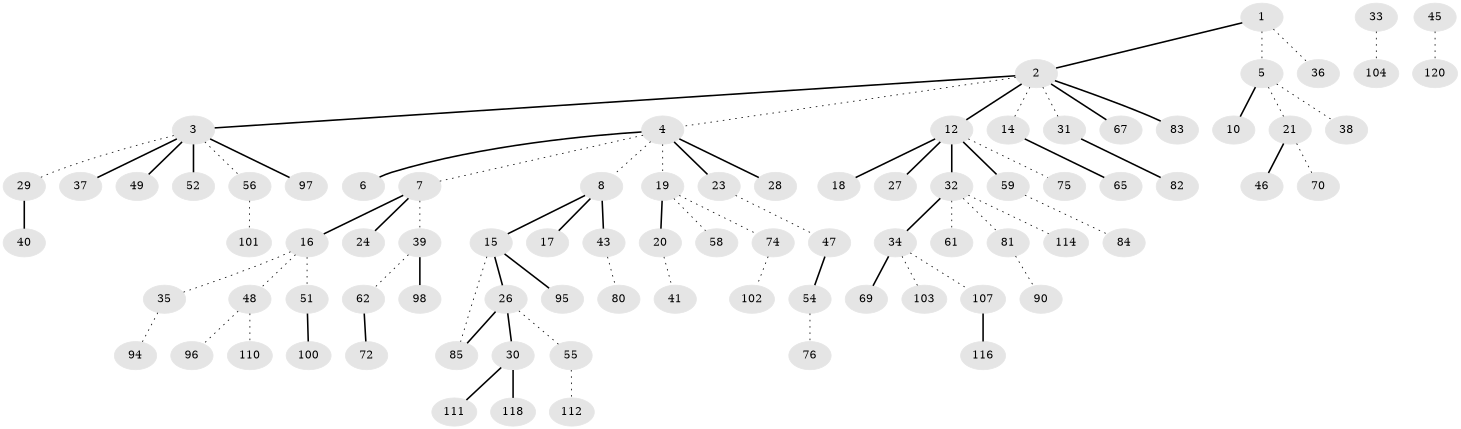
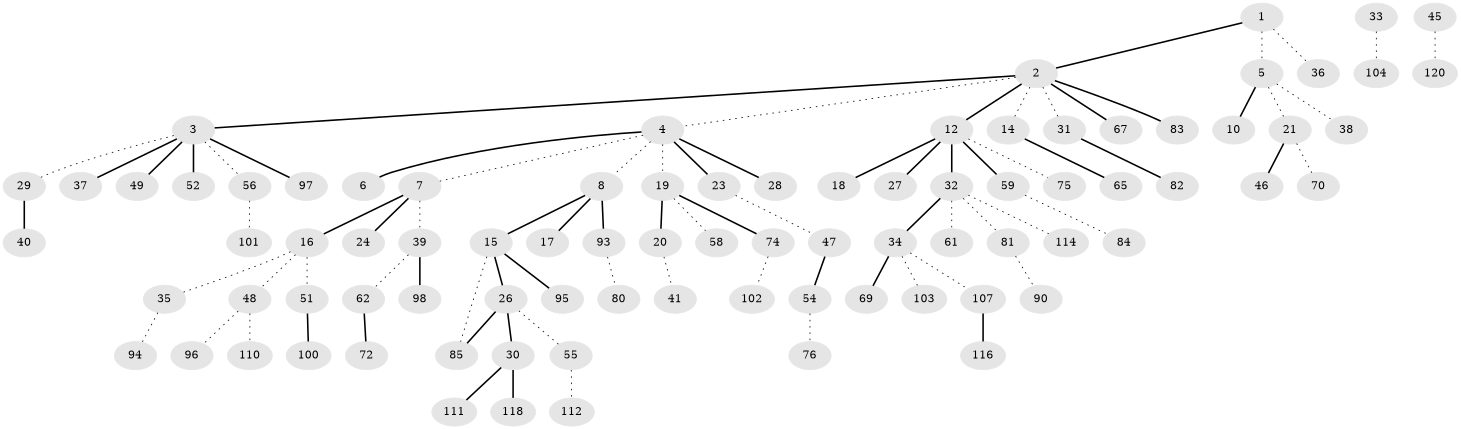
edge "19" -- "74": style dotted -> bold
node "43": label "43" -> "93"
